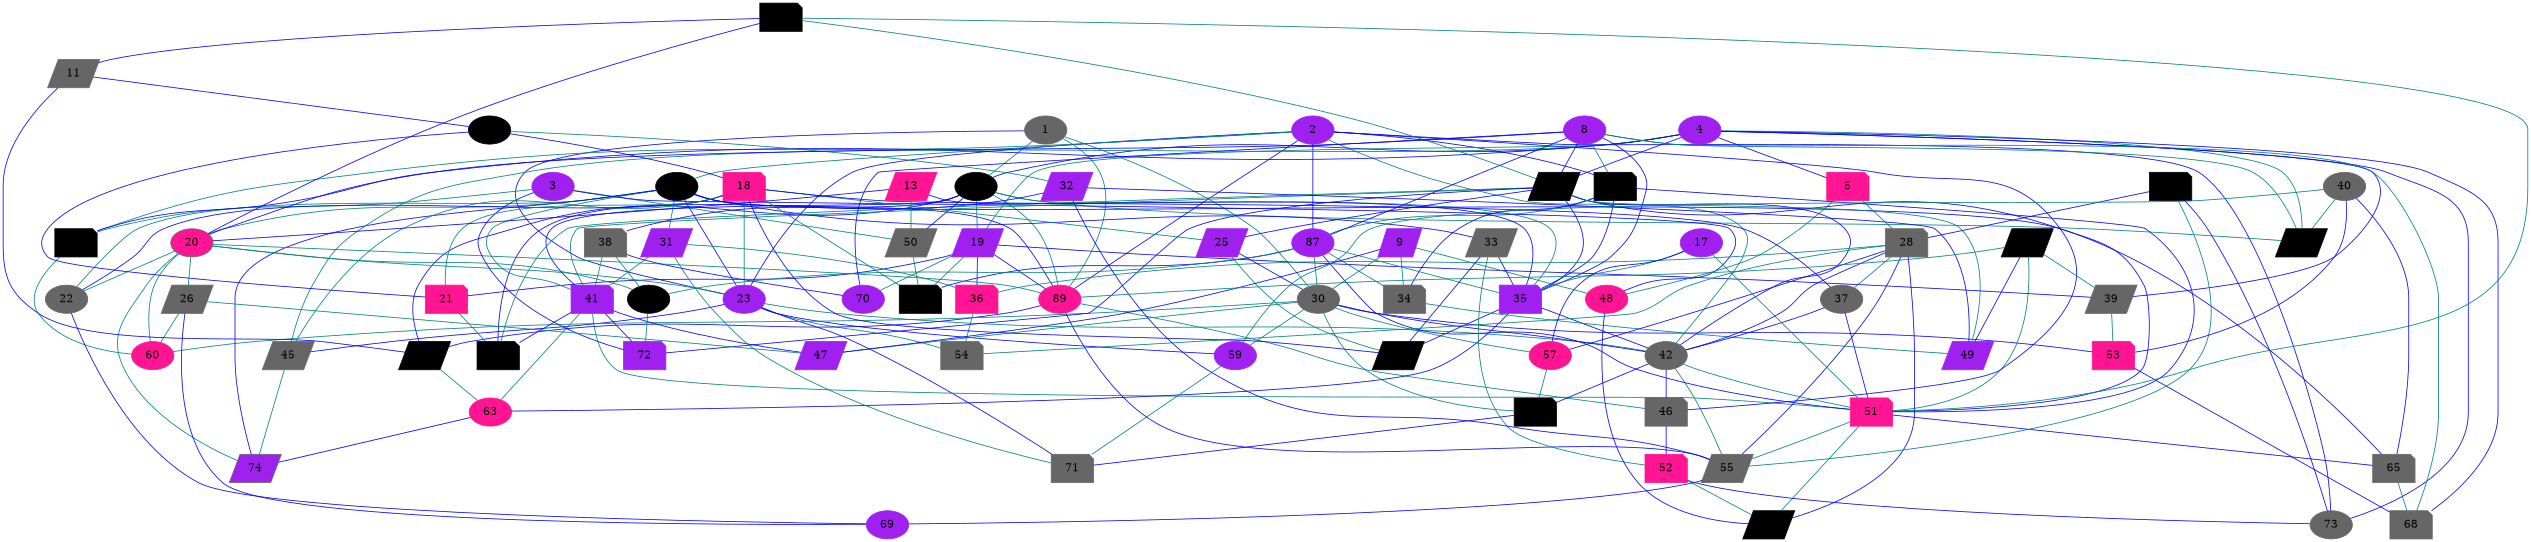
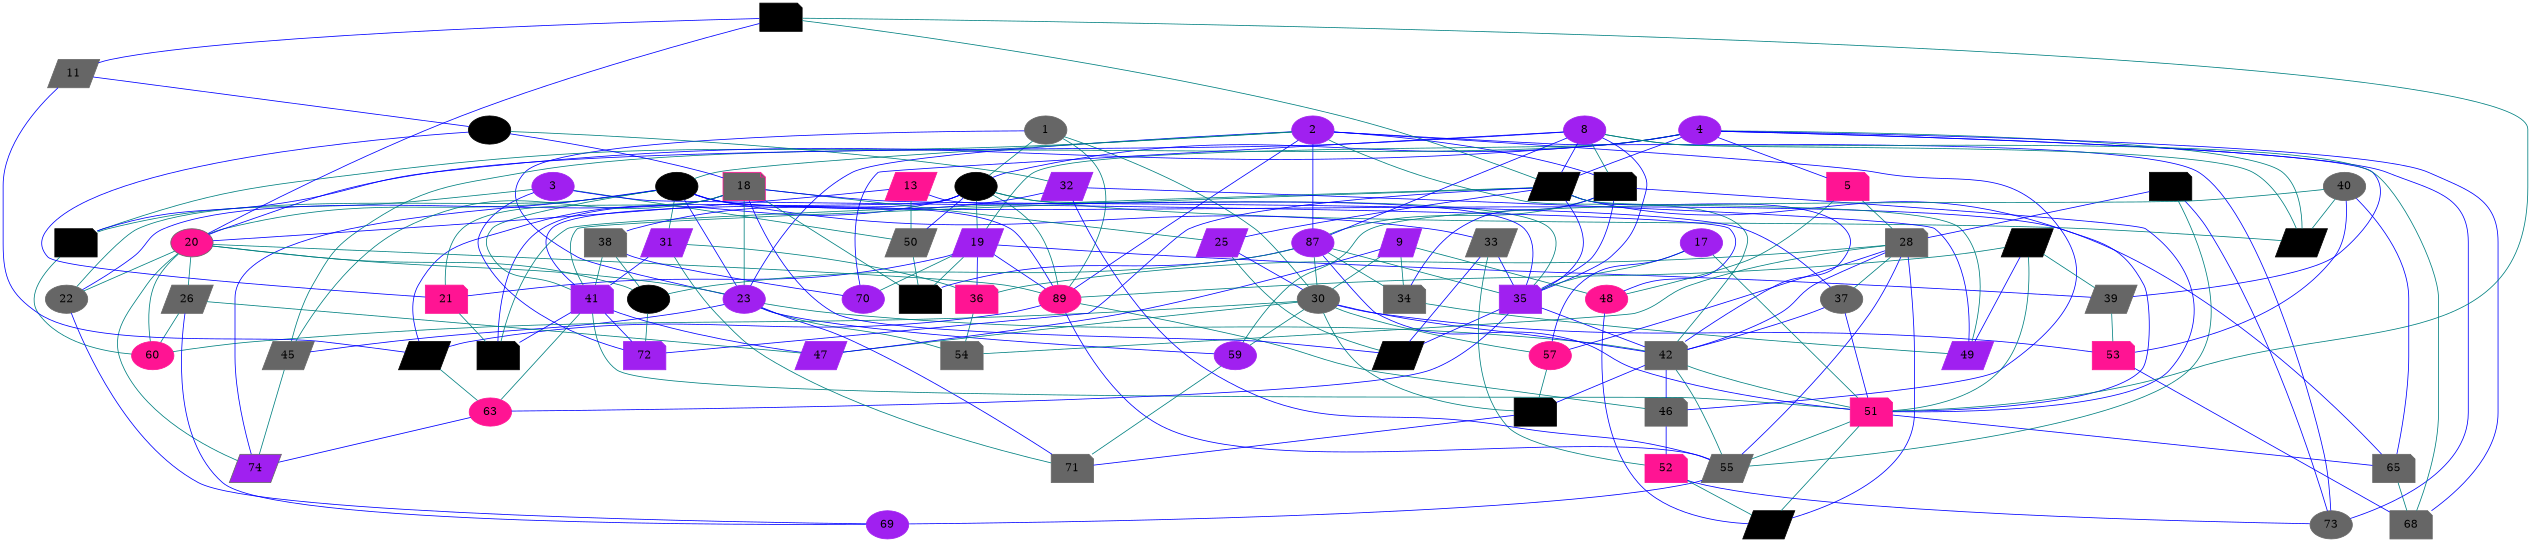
node "18": fillcolor deeppink -> gray40
edge "31" -- "41": color teal -> blue
node "42": shape ellipse -> note
